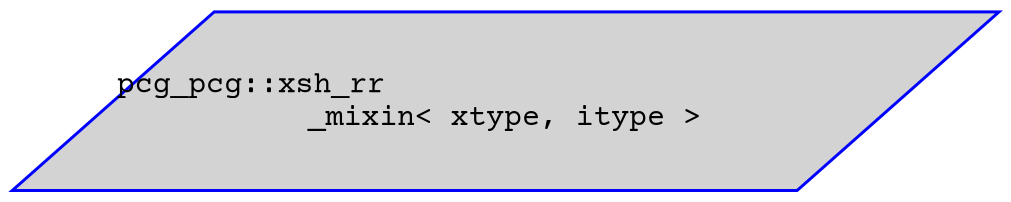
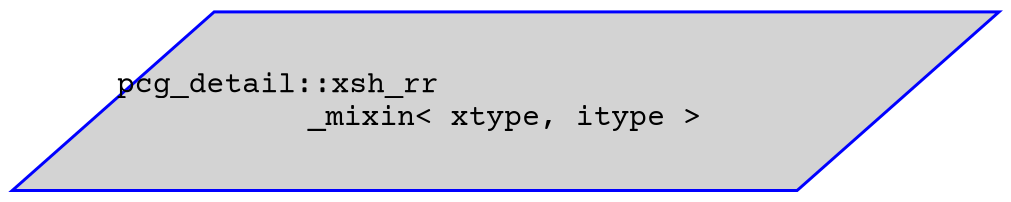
node "pcg_pcg::xsh_rr _mixin< xtype, itype >": label "pcg_pcg::xsh_rr _mixin< xtype, itype >" -> "pcg_detail::xsh_rr _mixin< xtype, itype >"
